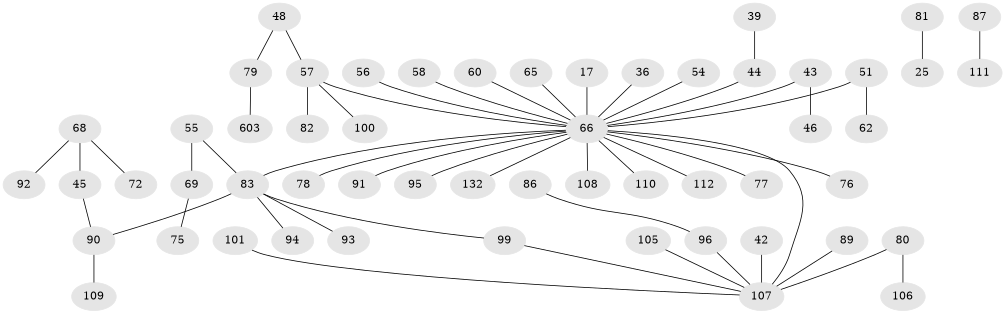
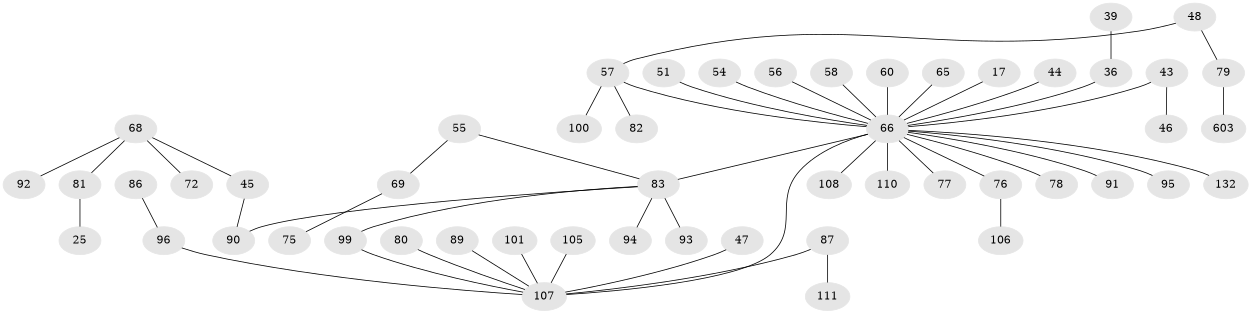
edge "39" -- "44": now "39" -- "36"
node "62": removed
edge "68" -- "81": added
node "112": removed
node "42": label "42" -> "47"
edge "80" -- "106": now "76" -- "106"
edge "87" -- "107": added
node "109": removed
